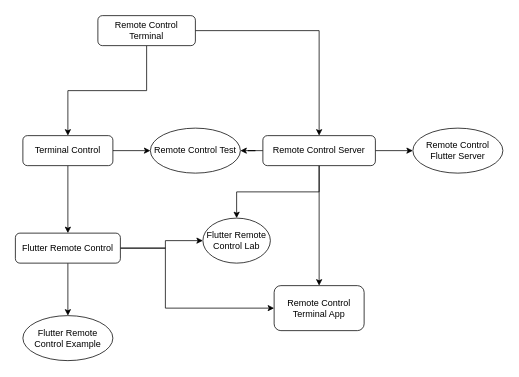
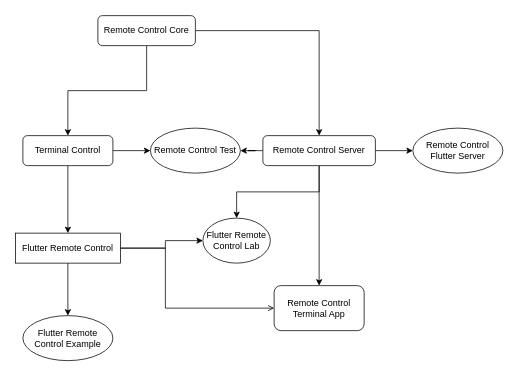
node "Remote Control Terminal": label "Remote Control Terminal" -> "Remote Control Core"
node "Flutter Remote Control": shape rounded rectangle -> rectangle
edge "Flutter Remote Control" -> "Remote Control Terminal App": arrowhead classic -> open
